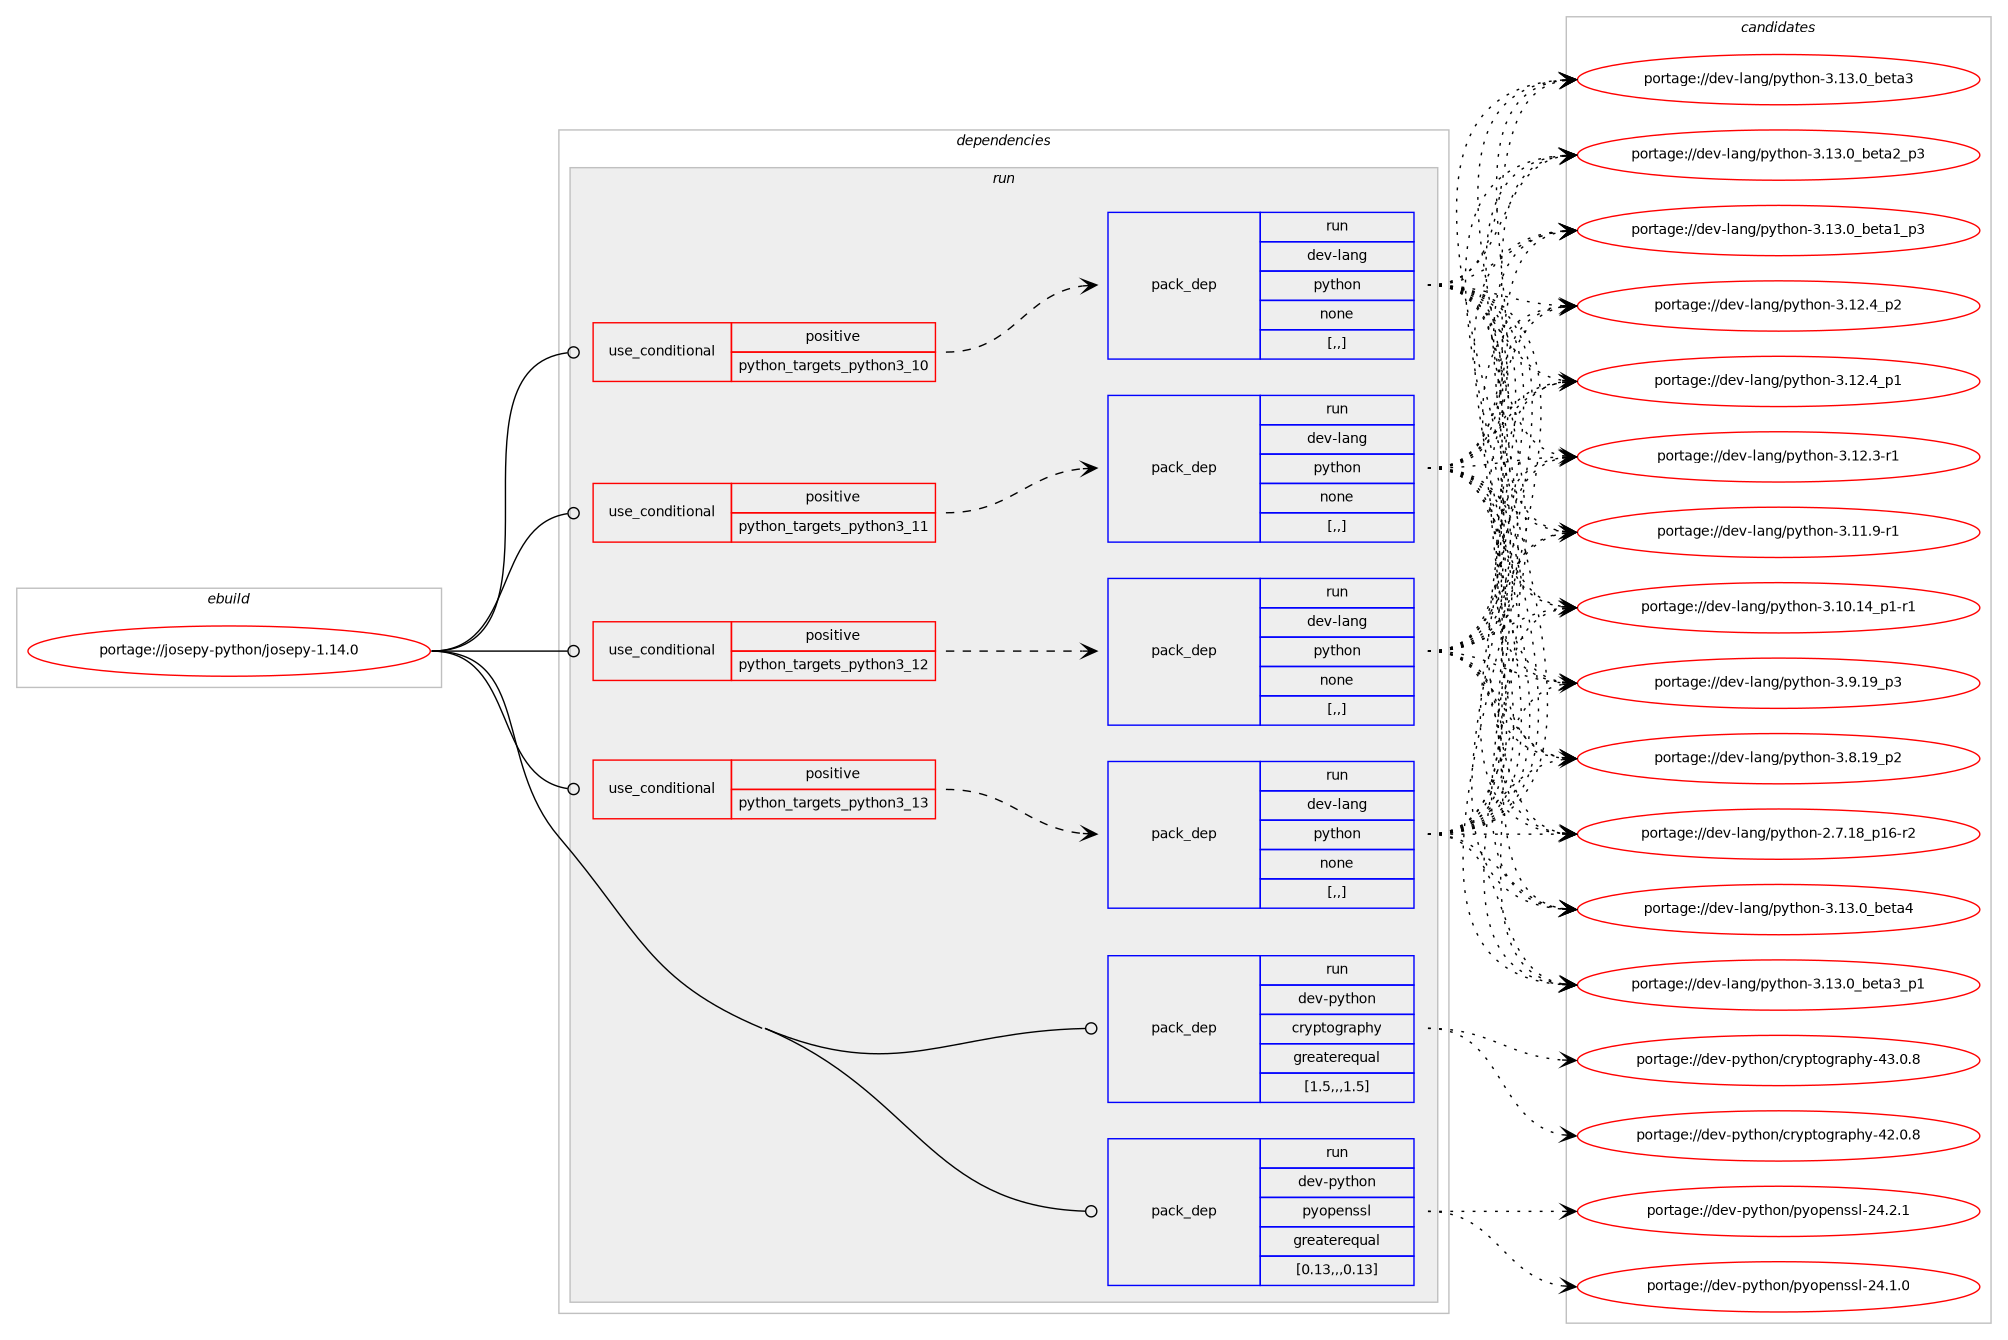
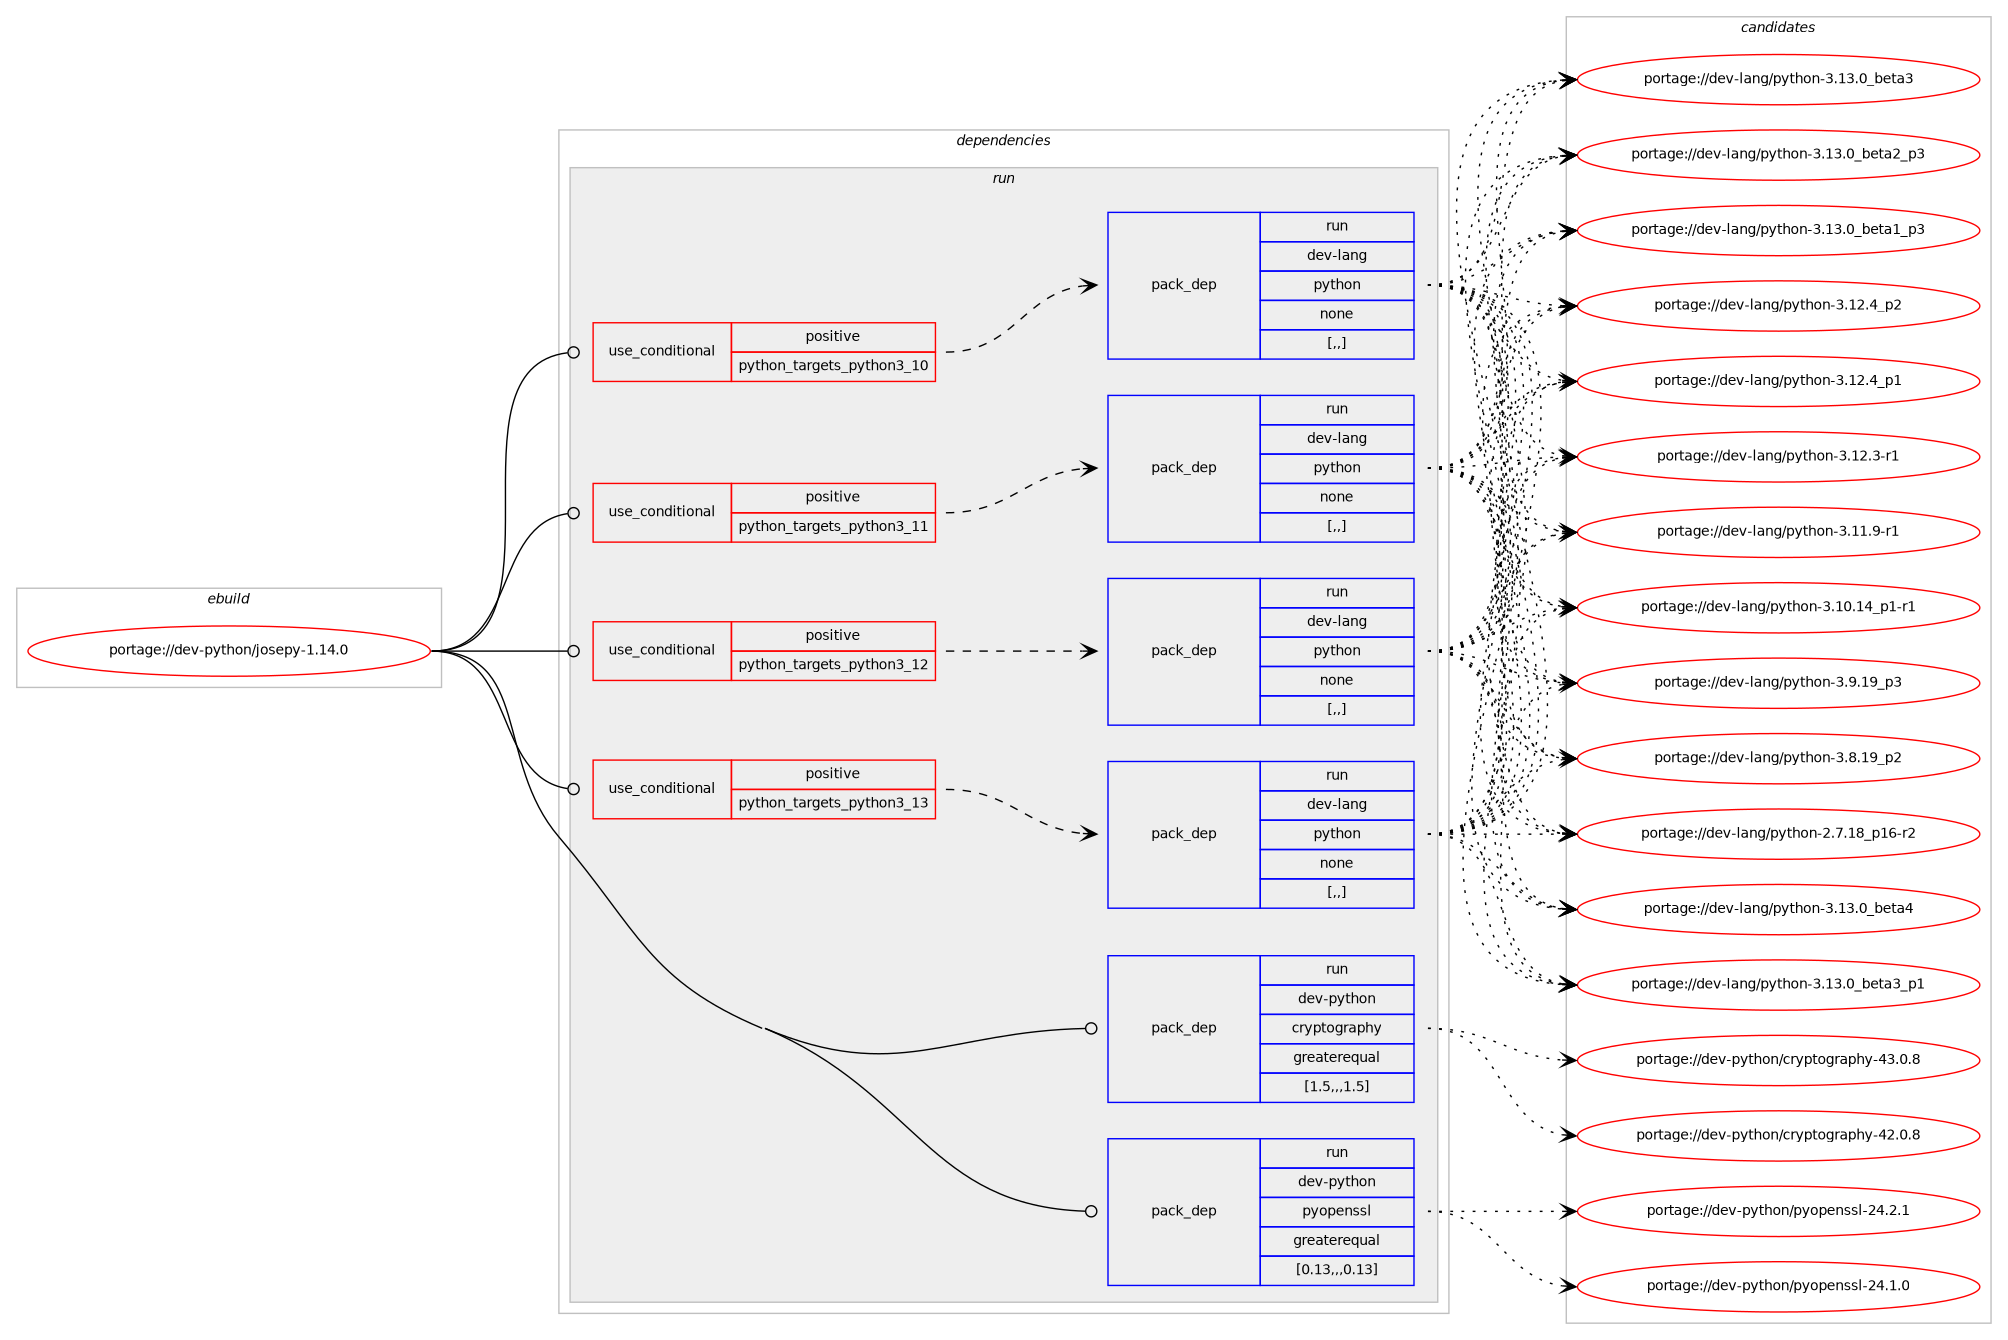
node "portage://josepy-python/josepy-1.14.0": label "portage://josepy-python/josepy-1.14.0" -> "portage://dev-python/josepy-1.14.0"
